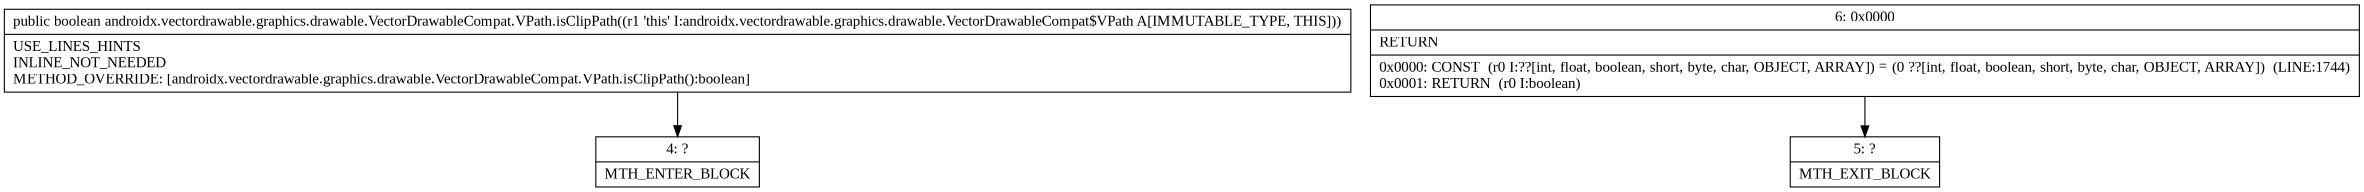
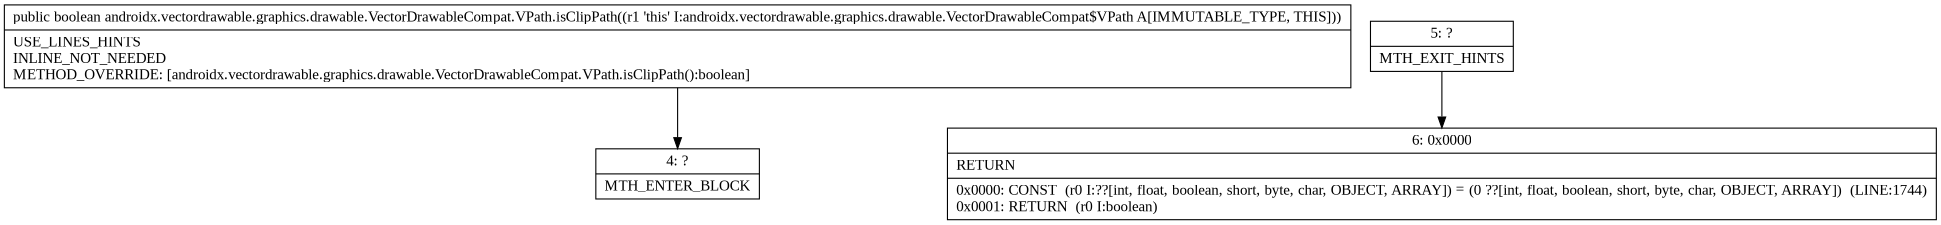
edge "6: 0x0000" -> "5: ?": reversed
node "5: ?": text "MTH_EXIT_BLOCK" -> "MTH_EXIT_HINTS"
